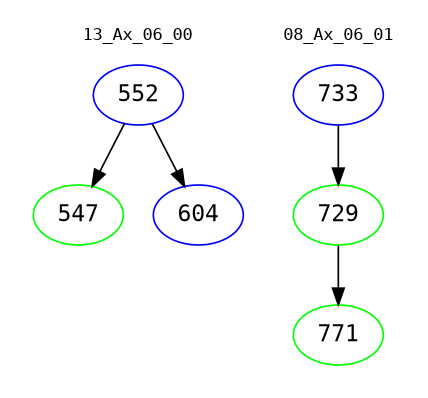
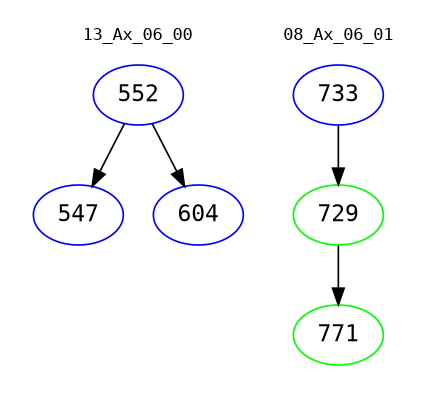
node "547": color green -> blue
